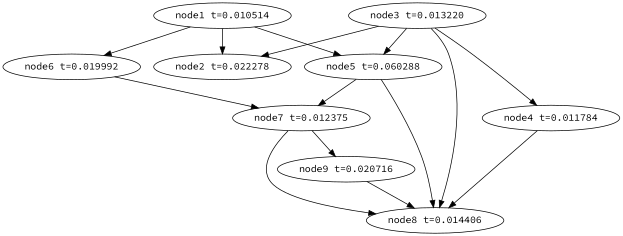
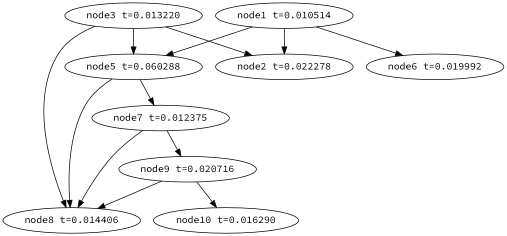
edge "node6 t=0.019992" -> "node7 t=0.012375": removed
node "node4 t=0.011784": removed
node "node10 t=0.016290": added
